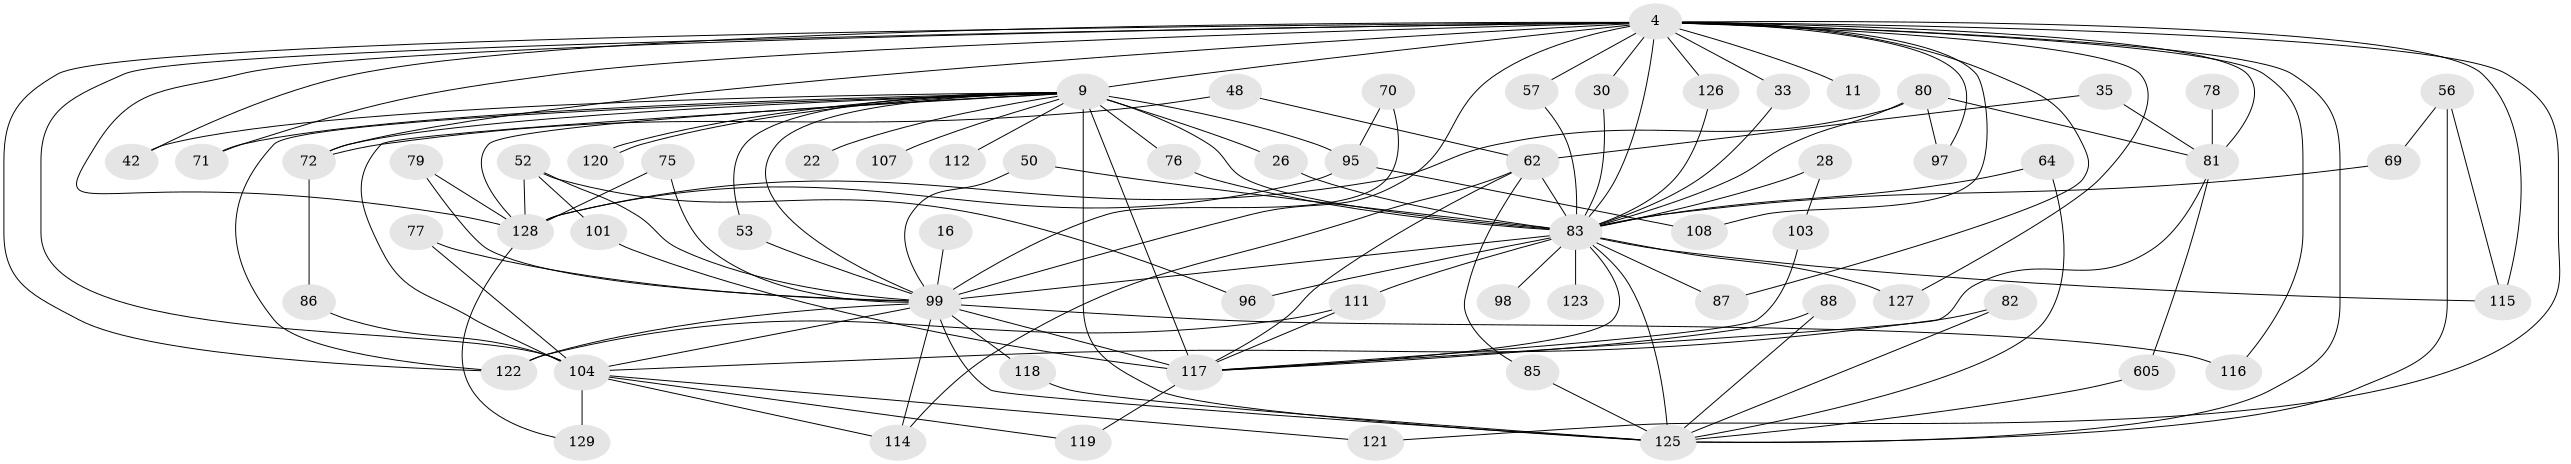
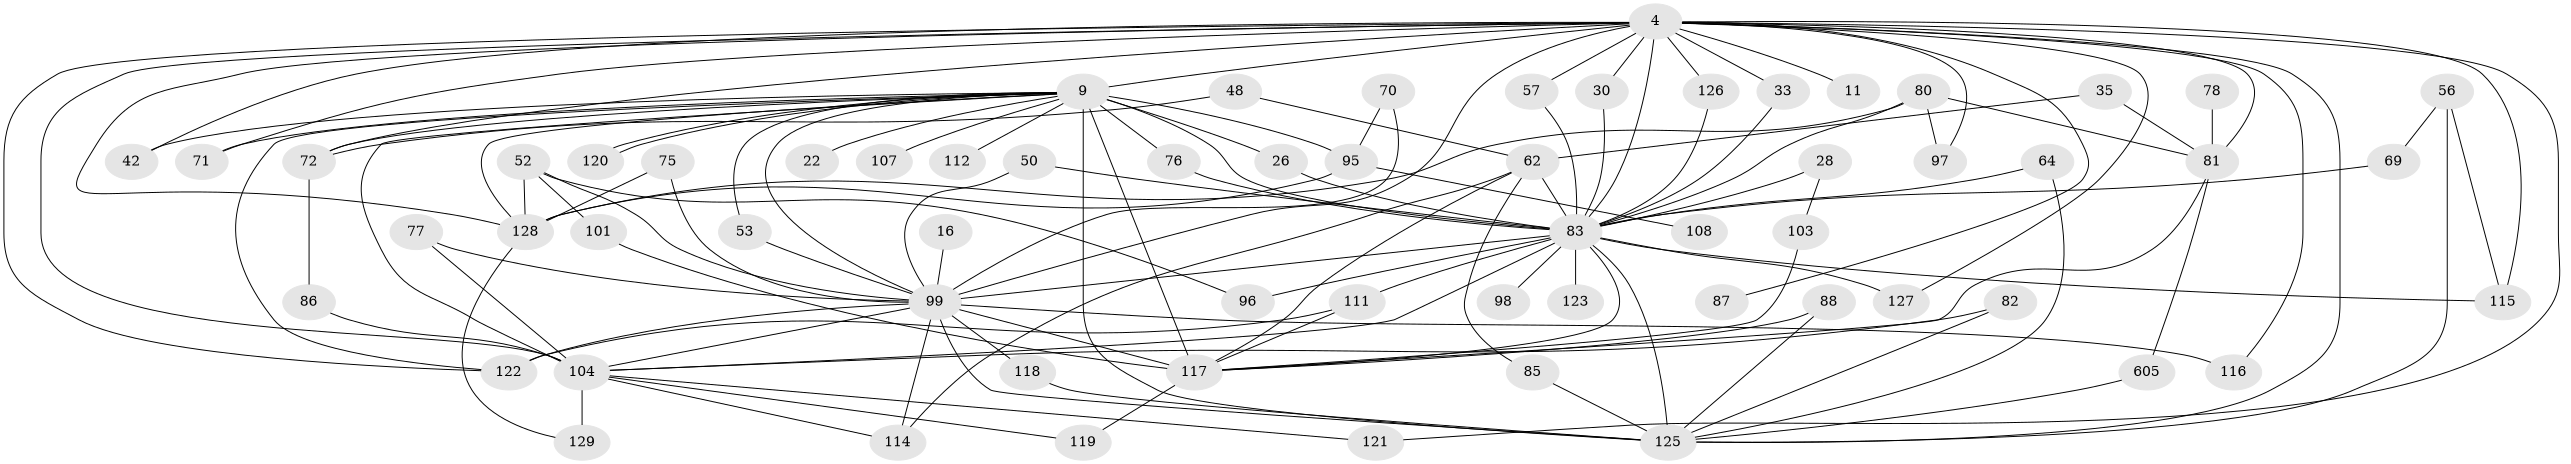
edge "4" -- "108": removed
node "79": removed
edge "83" -- "87": now "83" -- "104"
